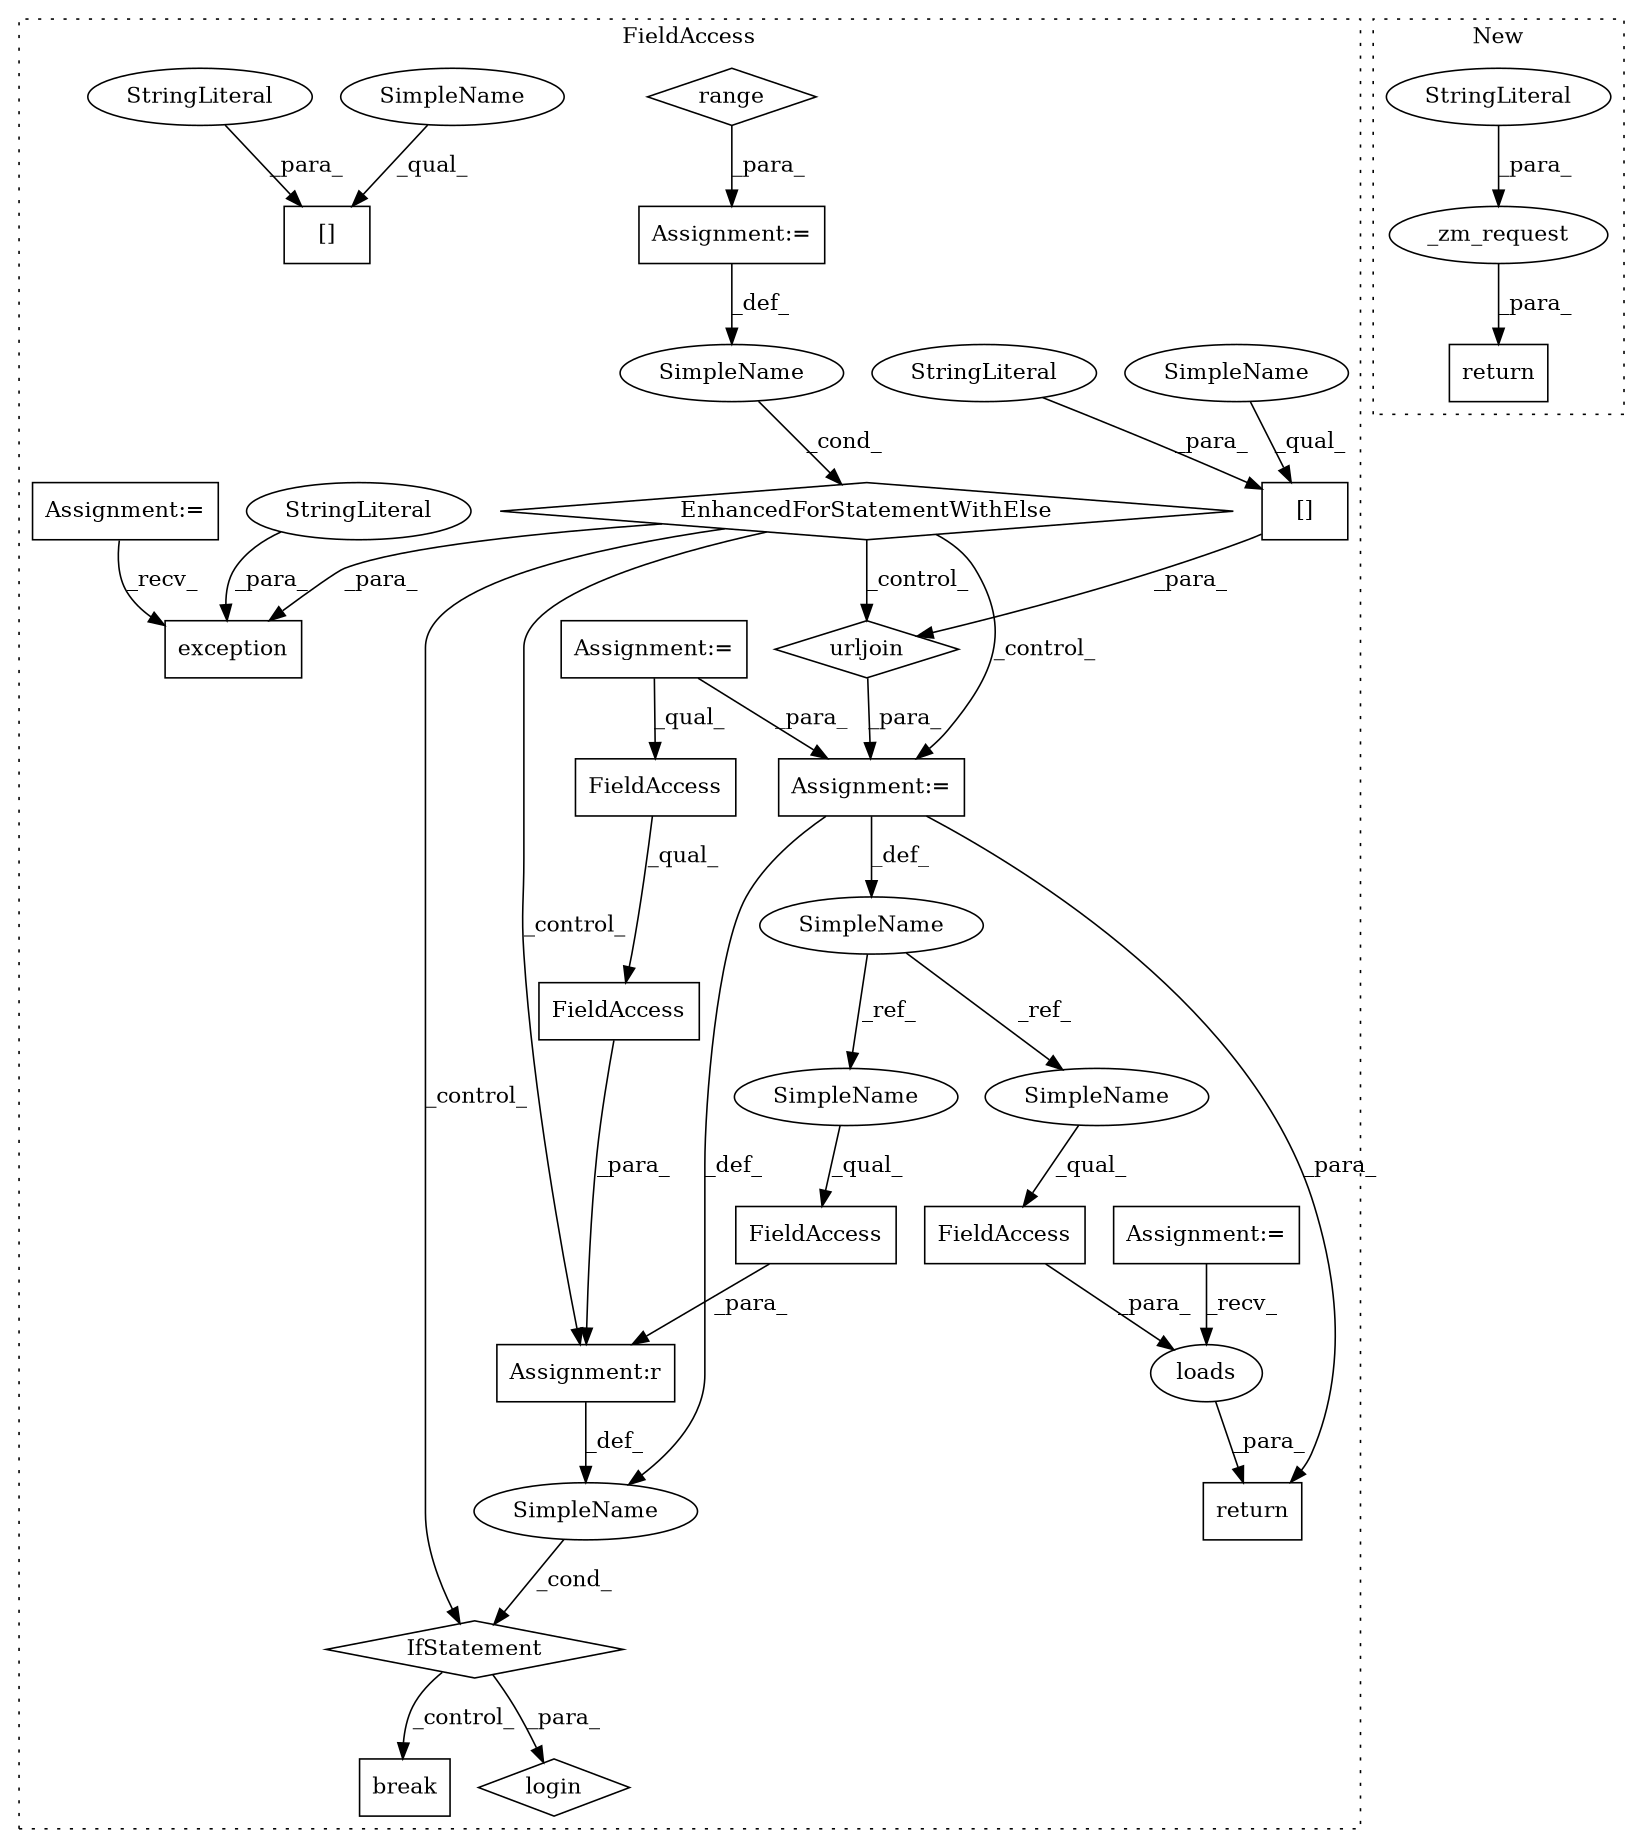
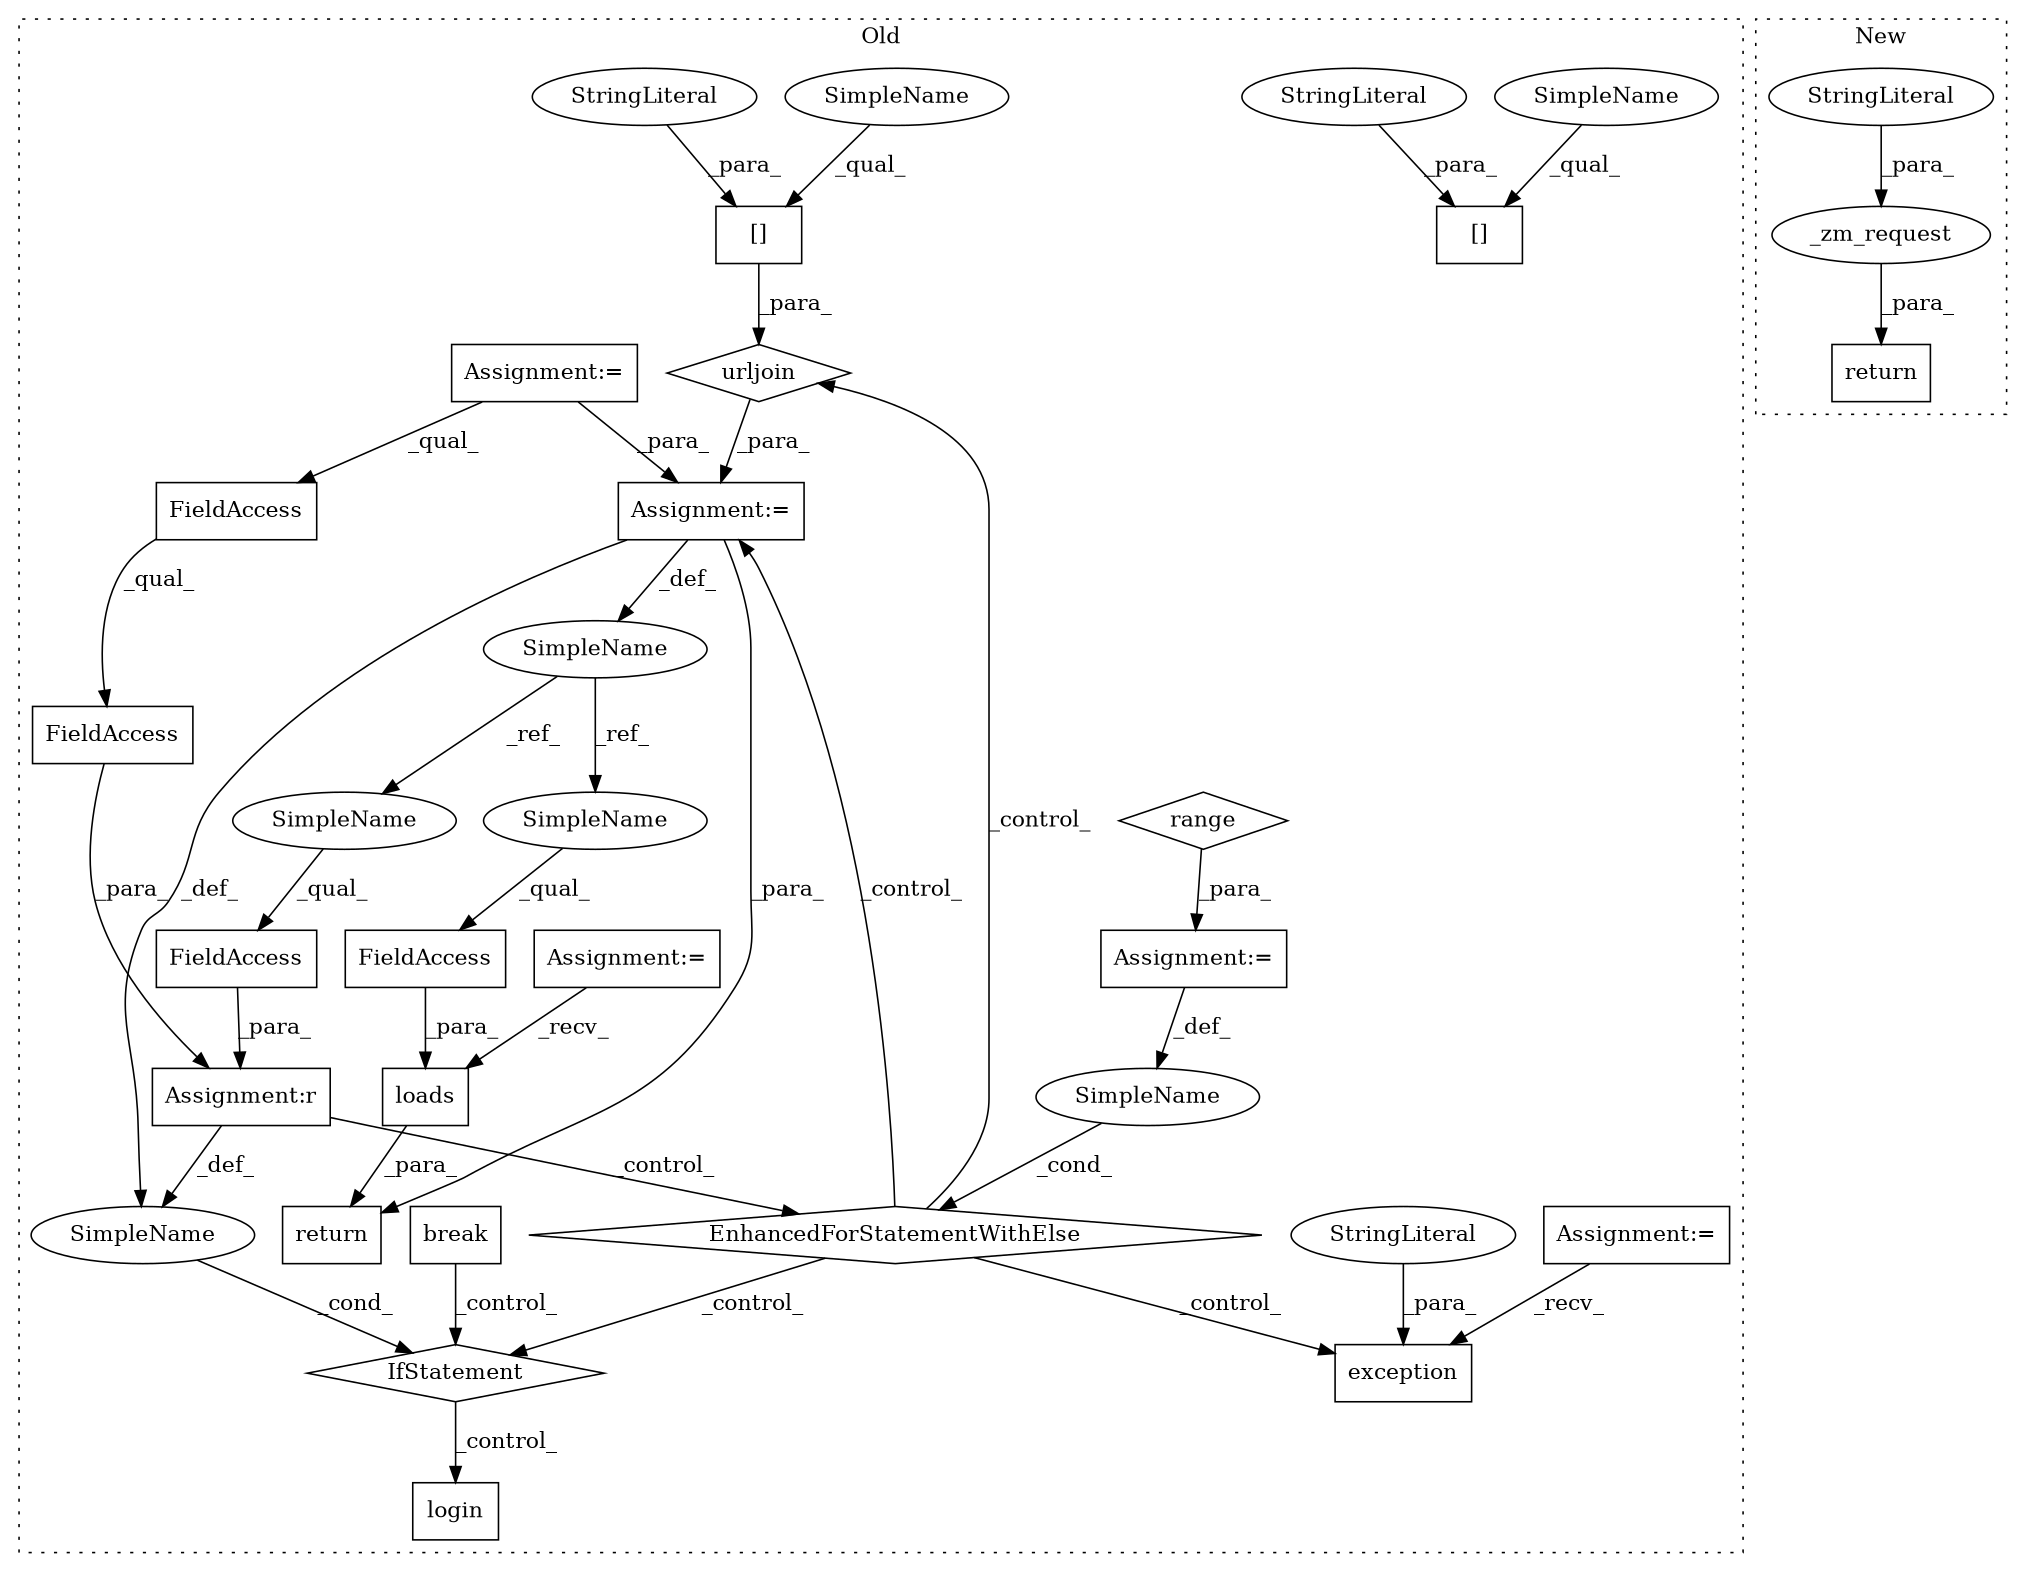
cluster "FieldAccess": label "FieldAccess" -> "Old"
edge "EnhancedForStatementWithElse" -> "exception": label "_para_" -> "_control_"
edge "EnhancedForStatementWithElse" -> "Assignment:r": reversed
node "loads": shape ellipse -> box
edge "IfStatement" -> "break": reversed
edge "IfStatement" -> "login": label "_para_" -> "_control_"
node "login": shape diamond -> box
